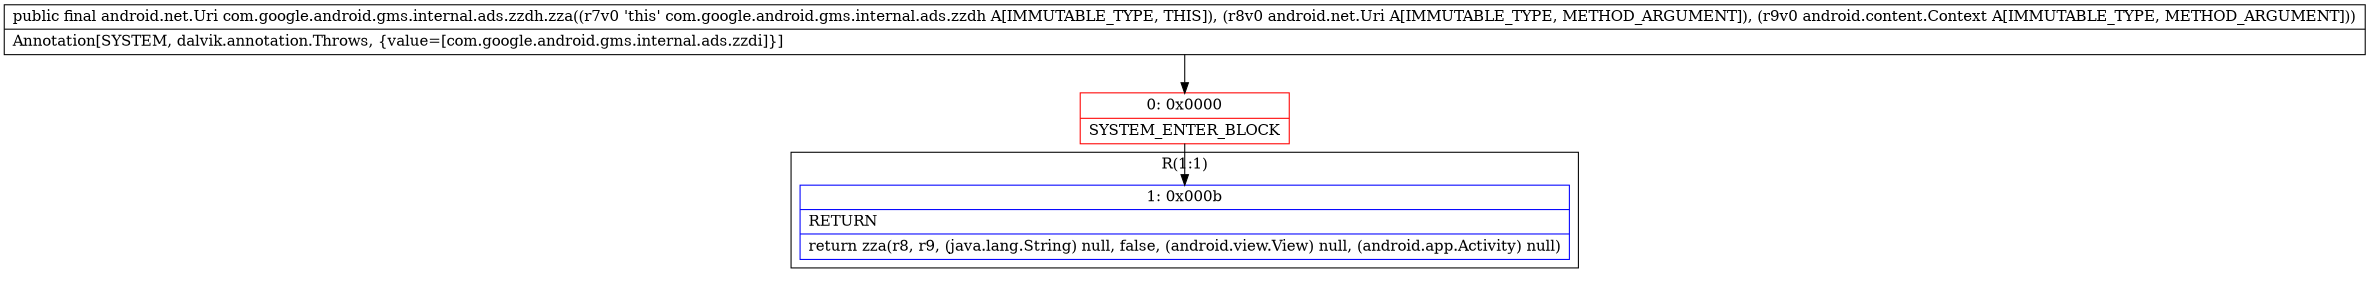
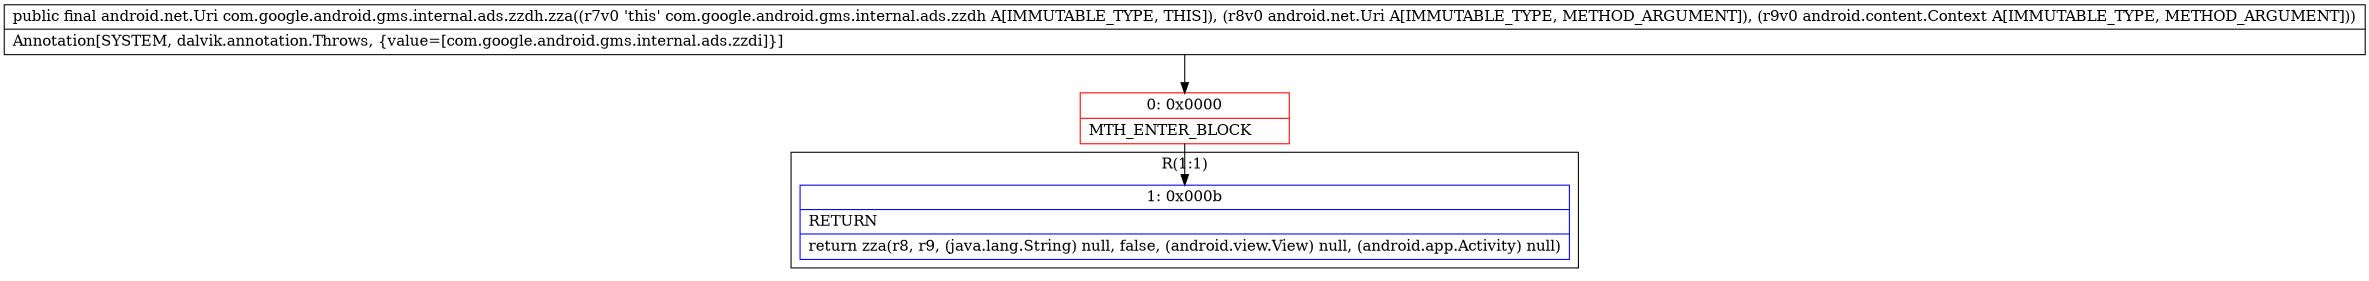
node "0: 0x0000": text "SYSTEM_ENTER_BLOCK" -> "MTH_ENTER_BLOCK"
